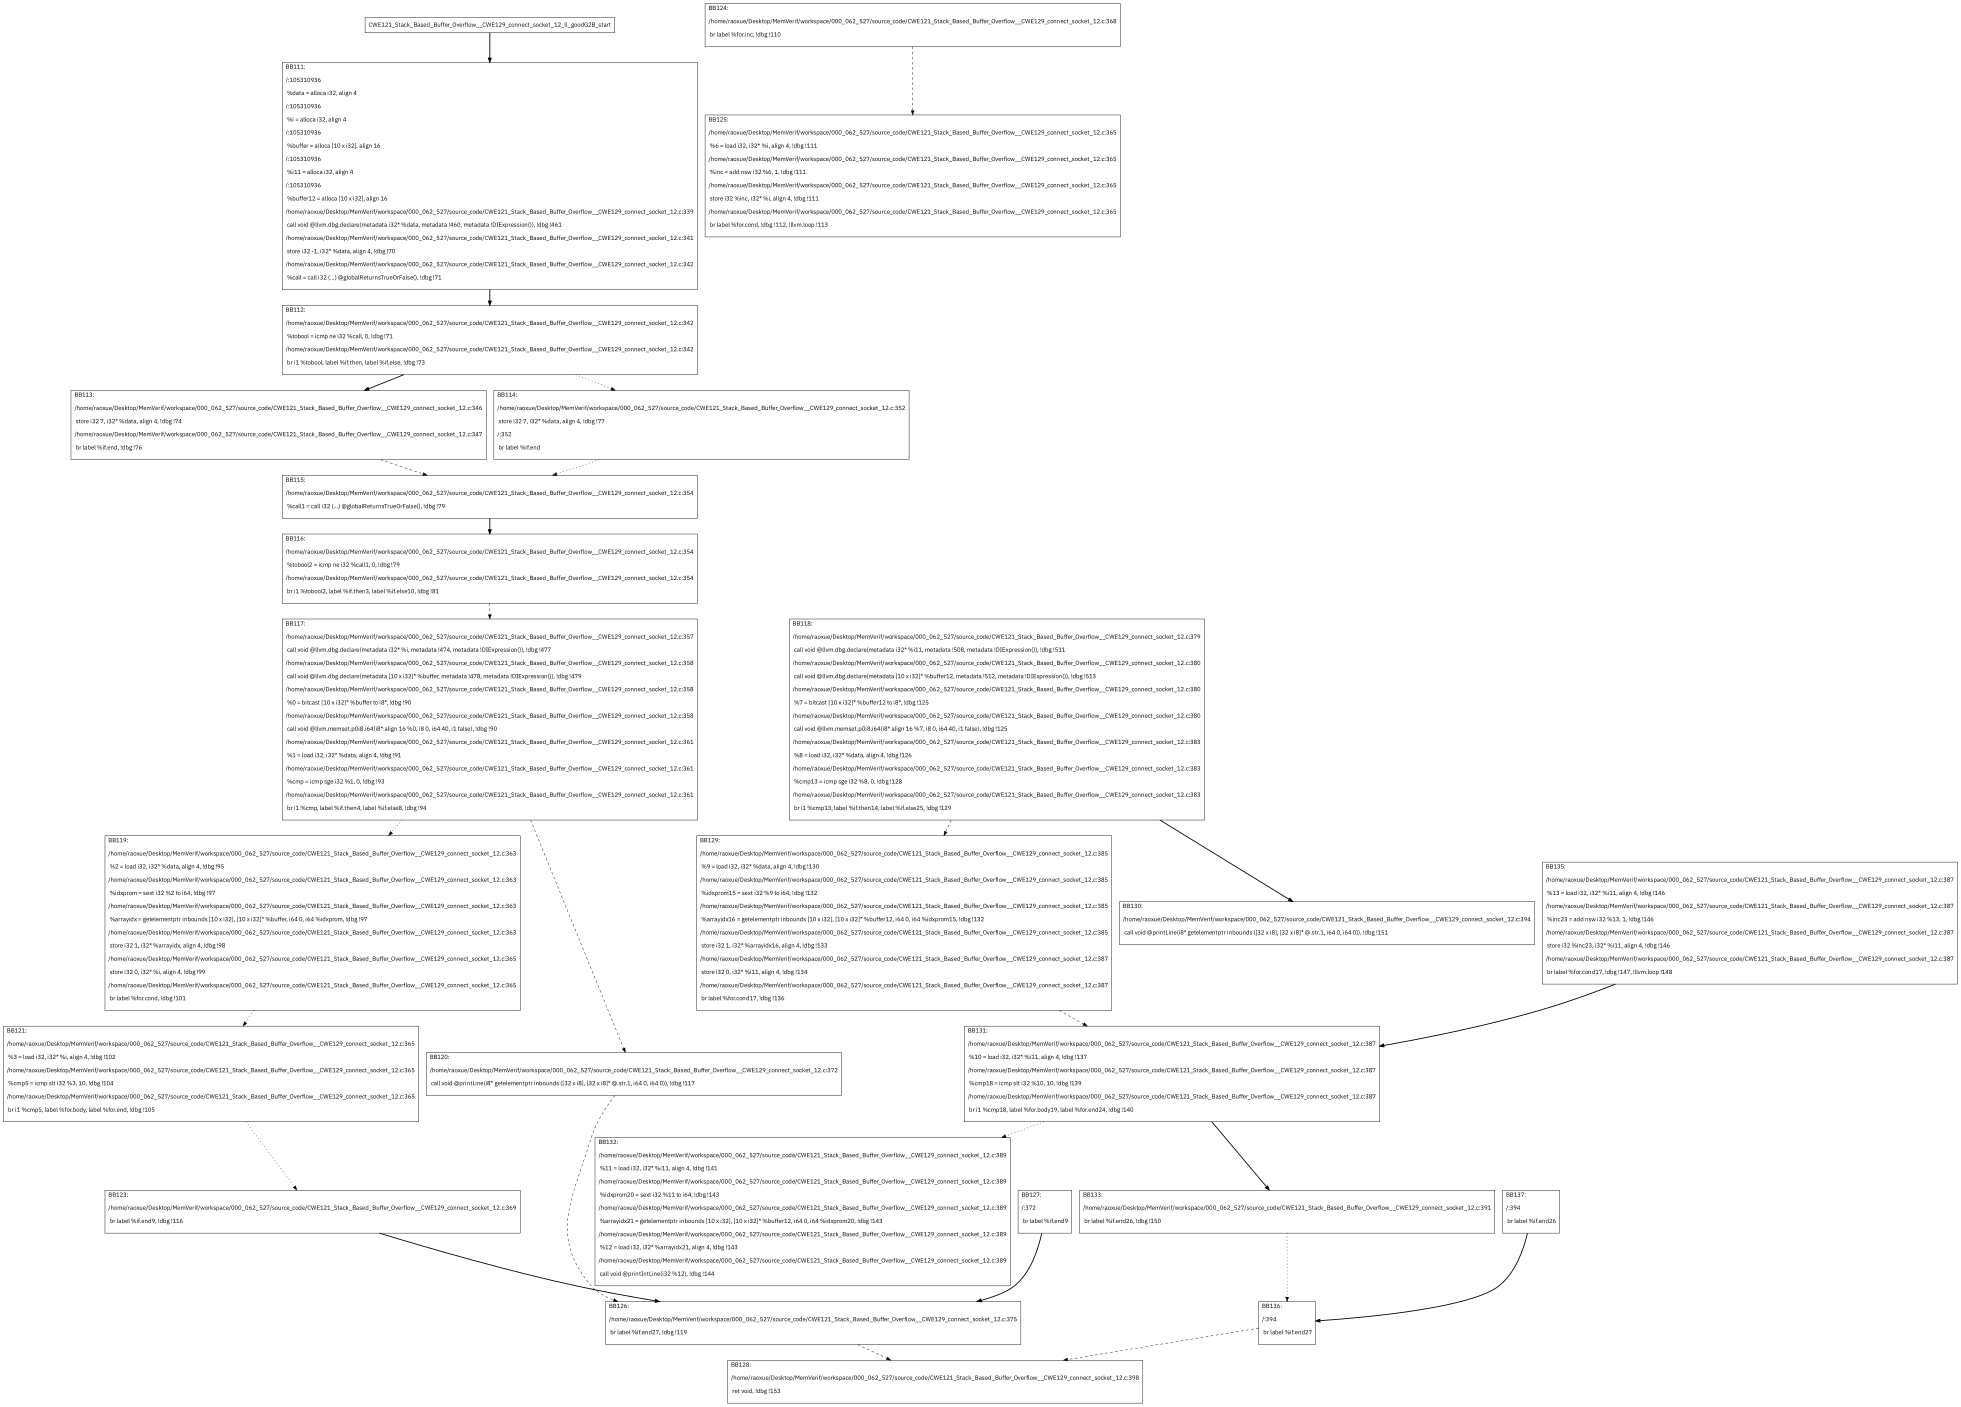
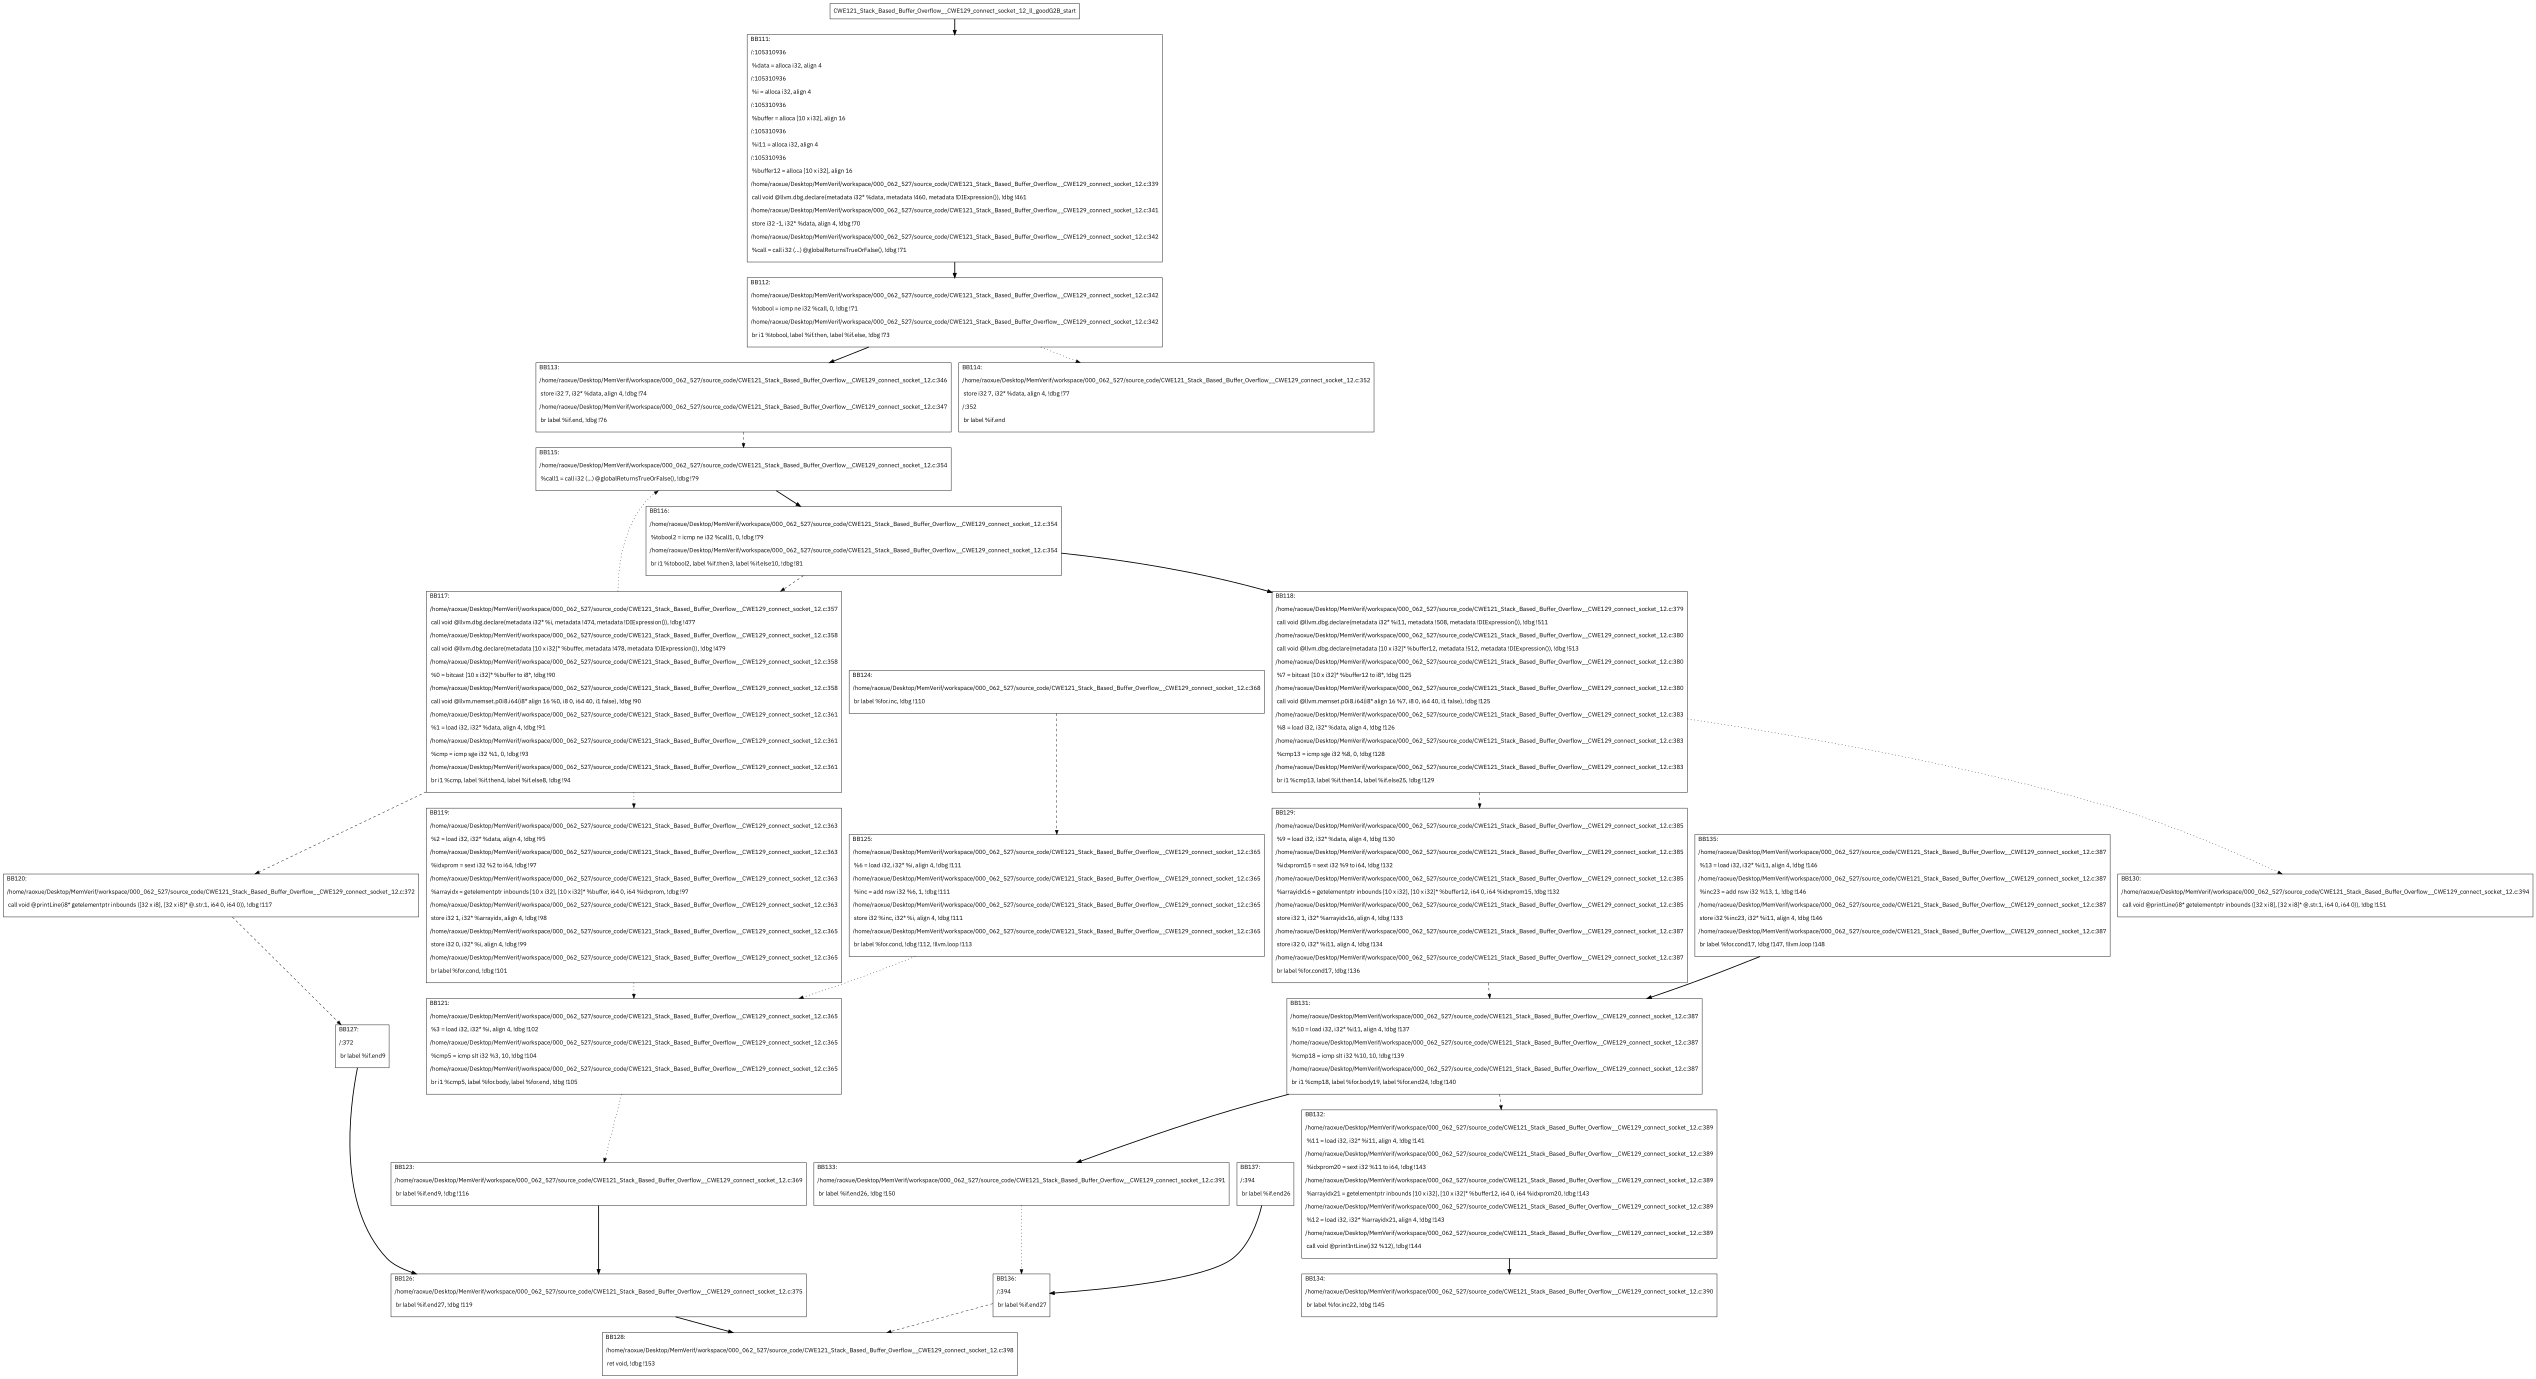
edge "BB114:" -> "BB115:": now "BB117:" -> "BB115:"
edge "BB116:" -> "BB118:": added
edge "BB118:" -> "BB130:": style bold -> dotted
edge "BB125:" -> "BB121:": added
edge "BB131:" -> "BB132:": style dotted -> dashed
edge "BB120:" -> "BB126:": now "BB120:" -> "BB127:"
node "BB134:": added
edge "BB126:" -> "BB128:": style dashed -> bold
